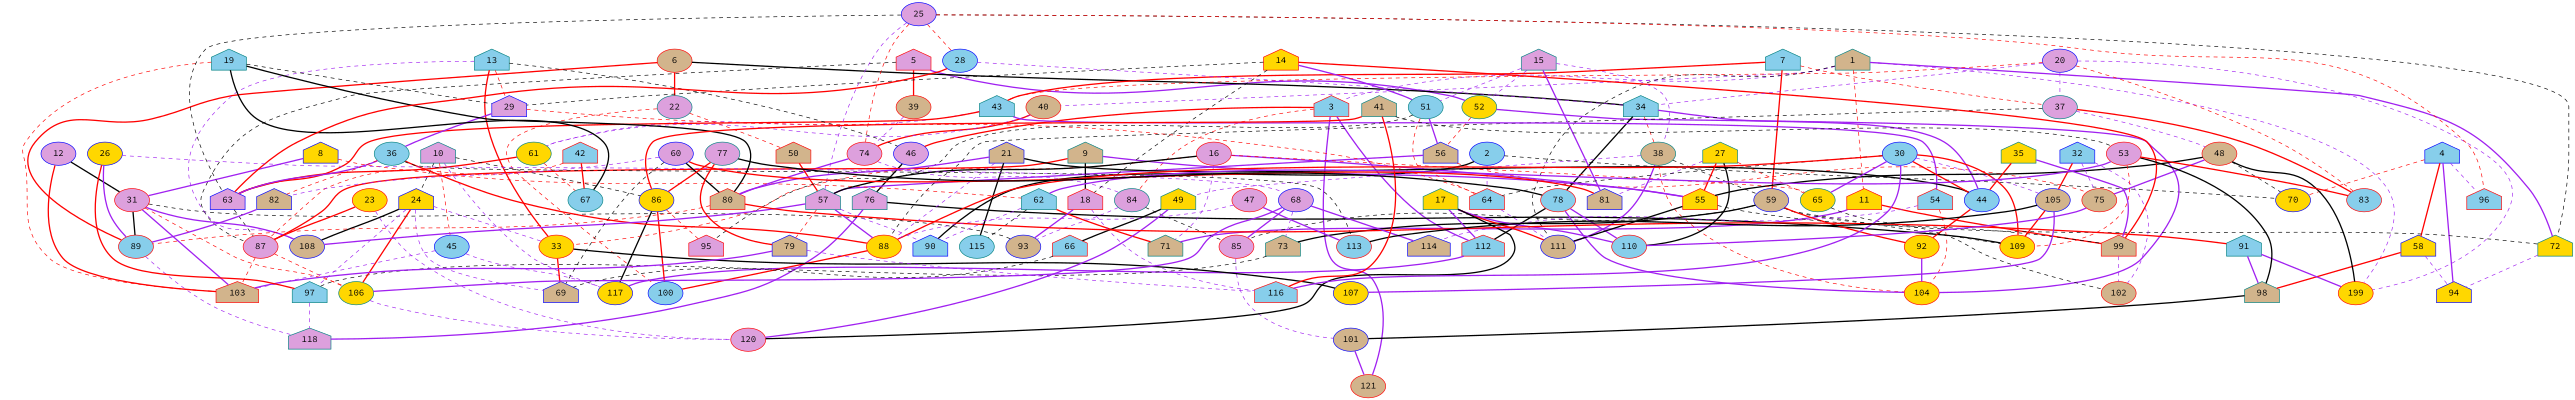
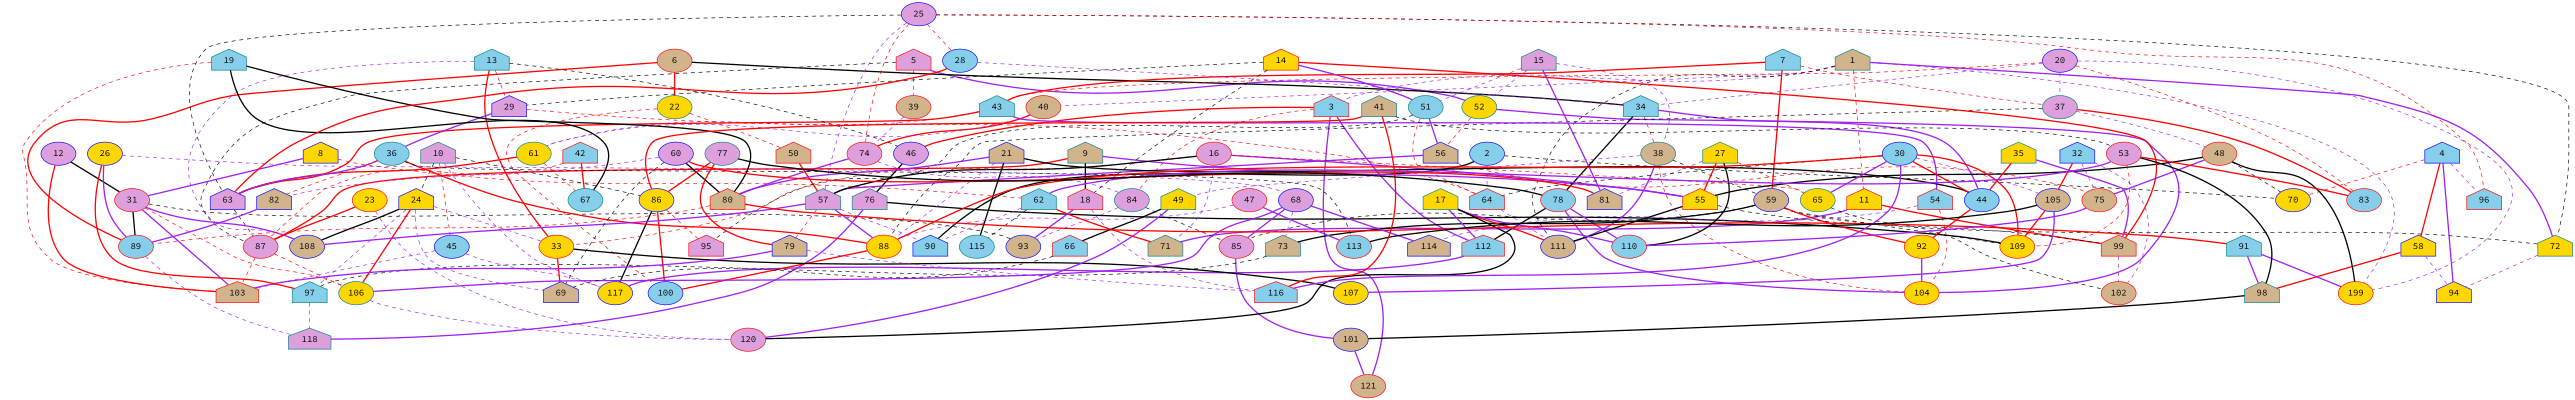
edge "19" -- "29": removed
edge "5" -- "39": style bold -> dashed
node "22": fillcolor plum -> gold
edge "85" -- "101": style dashed -> bold
